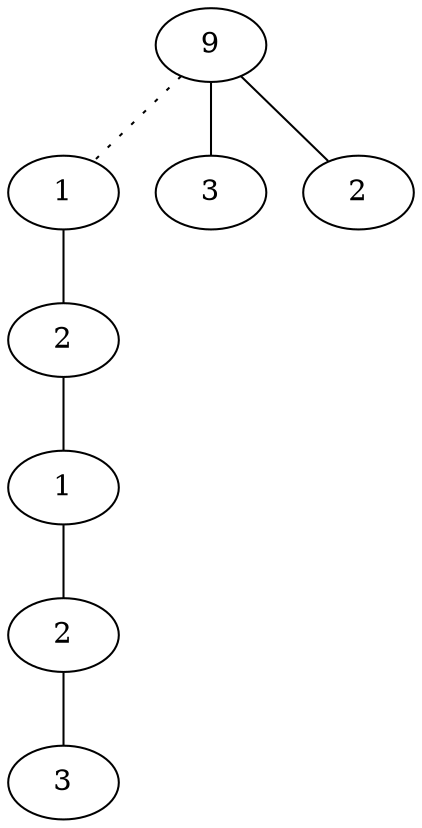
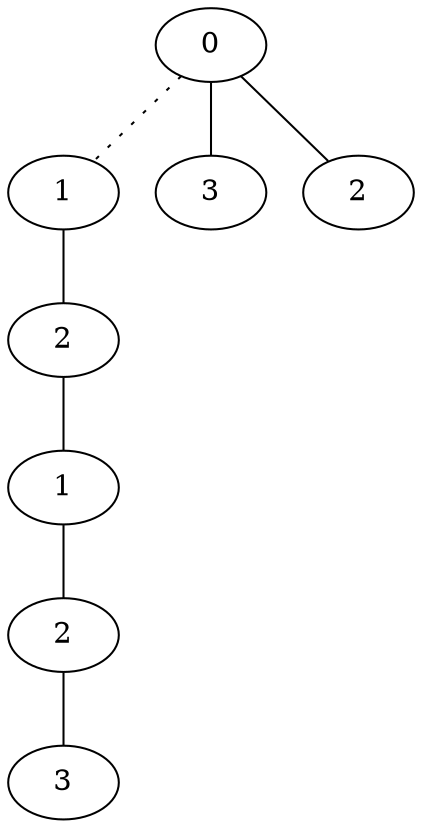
node "9": label "9" -> "0"
